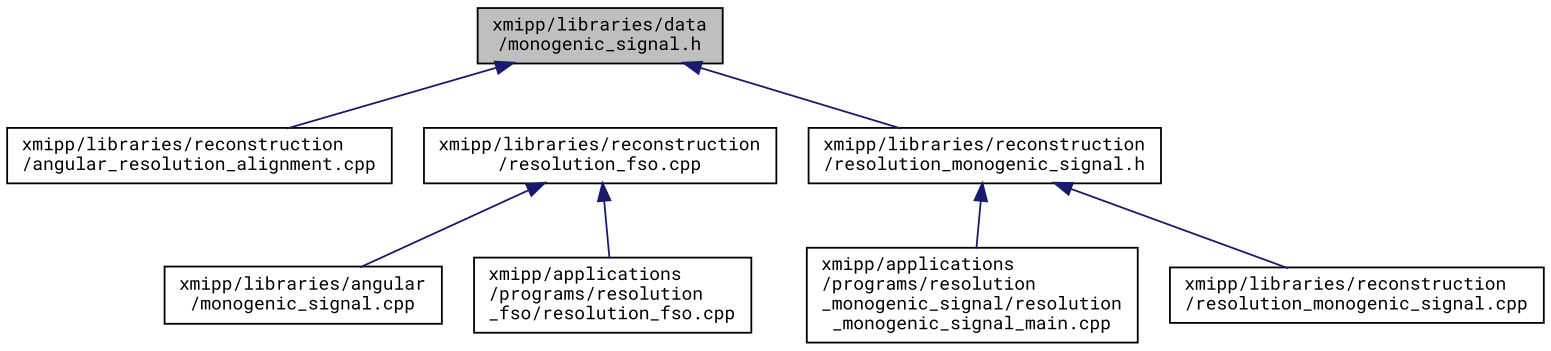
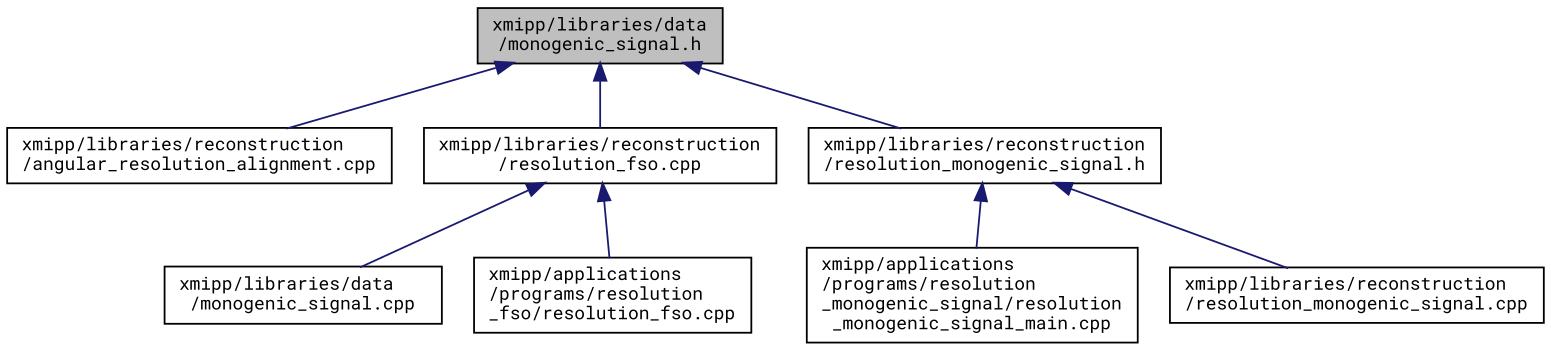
edge "xmipp/libraries/reconstruction /resolution_fso.cpp" -> "xmipp/libraries/data /monogenic_signal.h": added
node "xmipp/libraries/angular /monogenic_signal.cpp": label "xmipp/libraries/angular /monogenic_signal.cpp" -> "xmipp/libraries/data /monogenic_signal.cpp"
